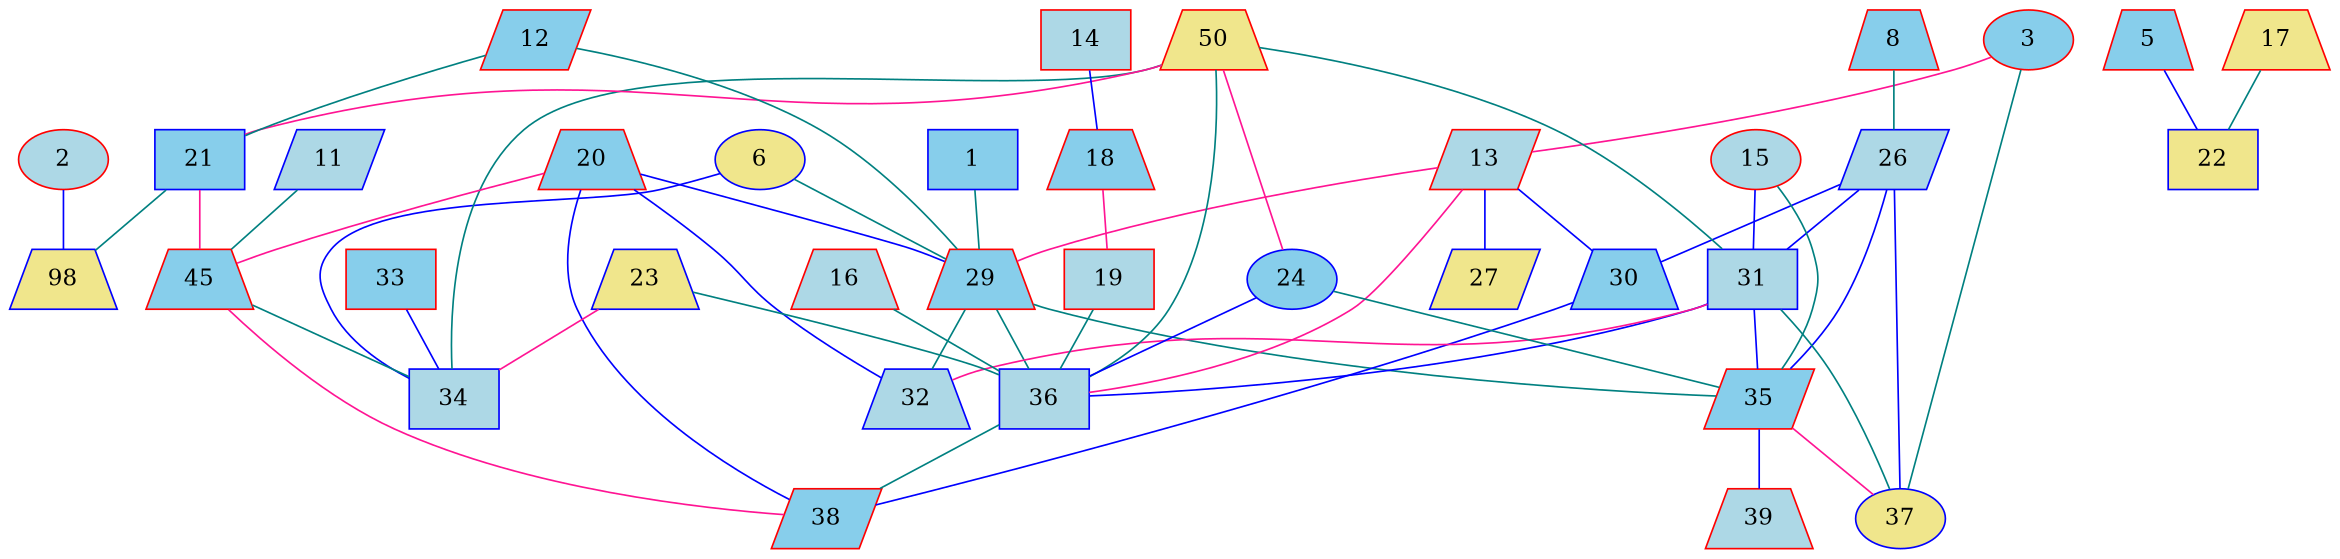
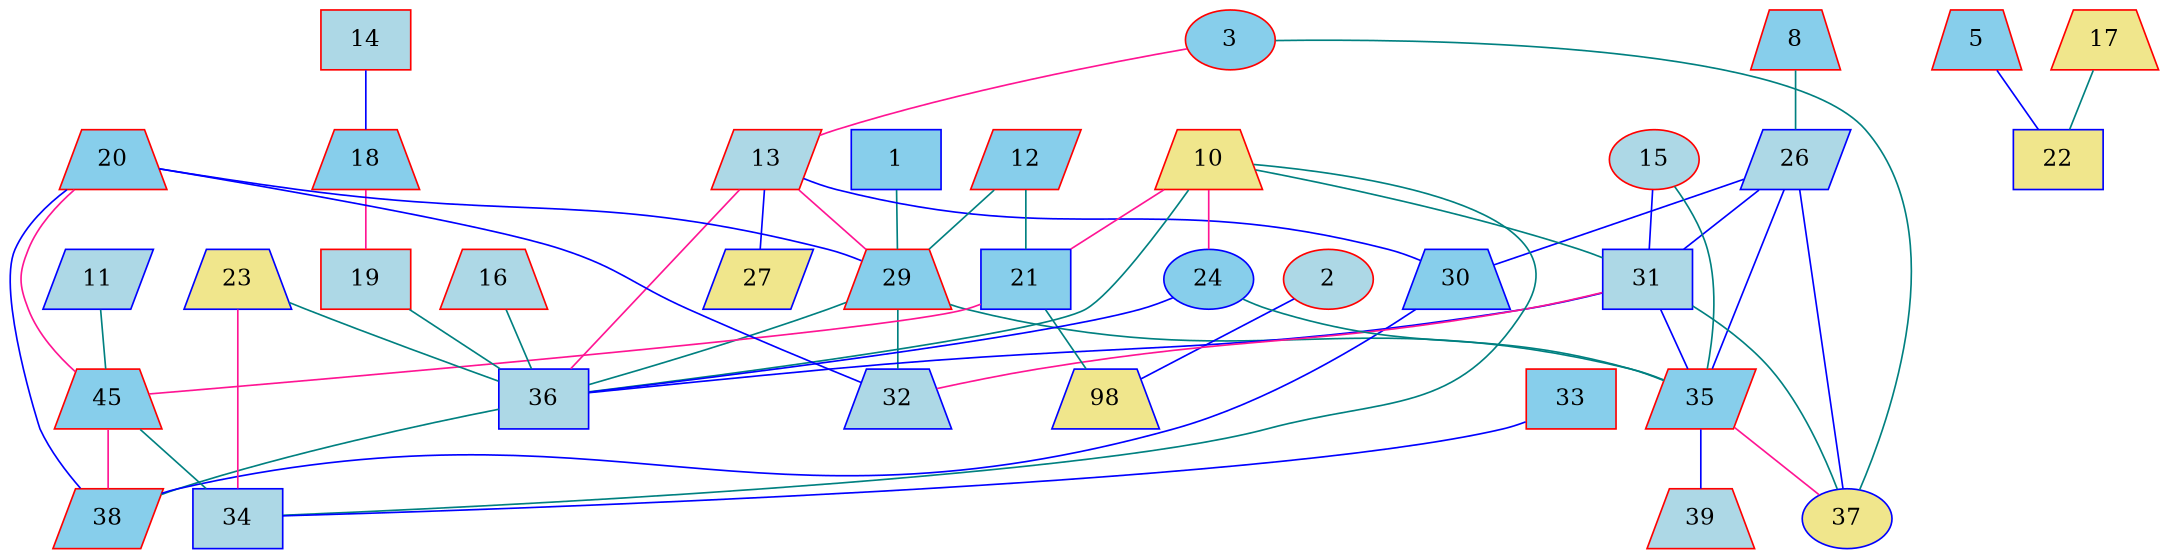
node "50": label "50" -> "10"
node "6": removed
